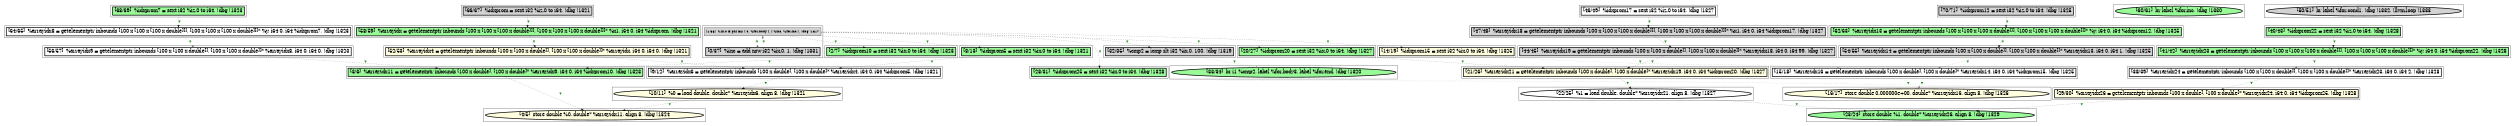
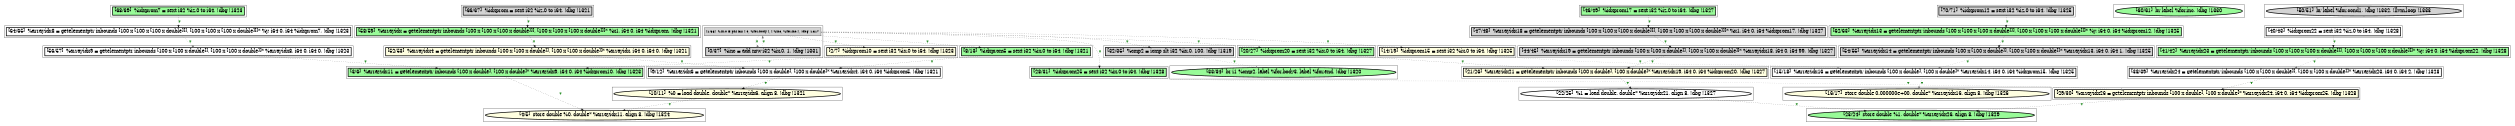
node "[46/49]  %idxprom17 = sext i32 %iz.0 to i64, !dbg !1327": fillcolor white -> palegreen
node "[40/43]  %idxprom22 = sext i32 %iz.0 to i64, !dbg !1328": fillcolor palegreen -> white
node "[2/7]  %idxprom10 = sext i32 %ix.0 to i64, !dbg !1323": fillcolor palegreen -> lightyellow
